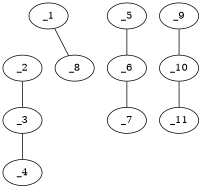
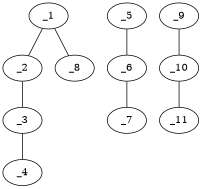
edge "_1" -- "_2": added
